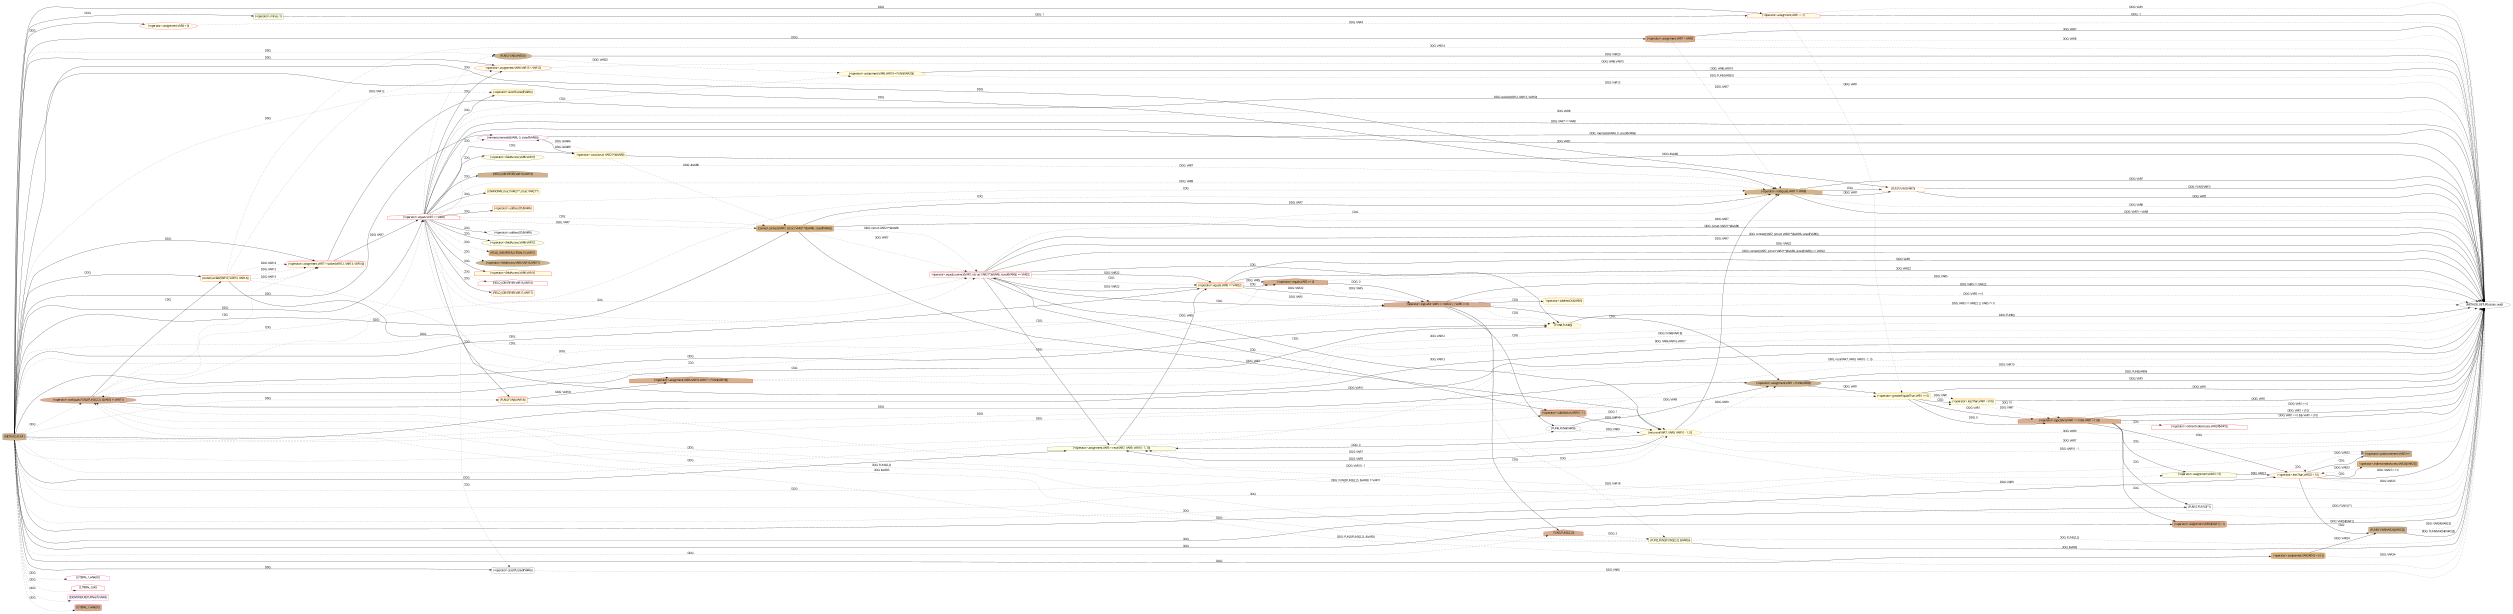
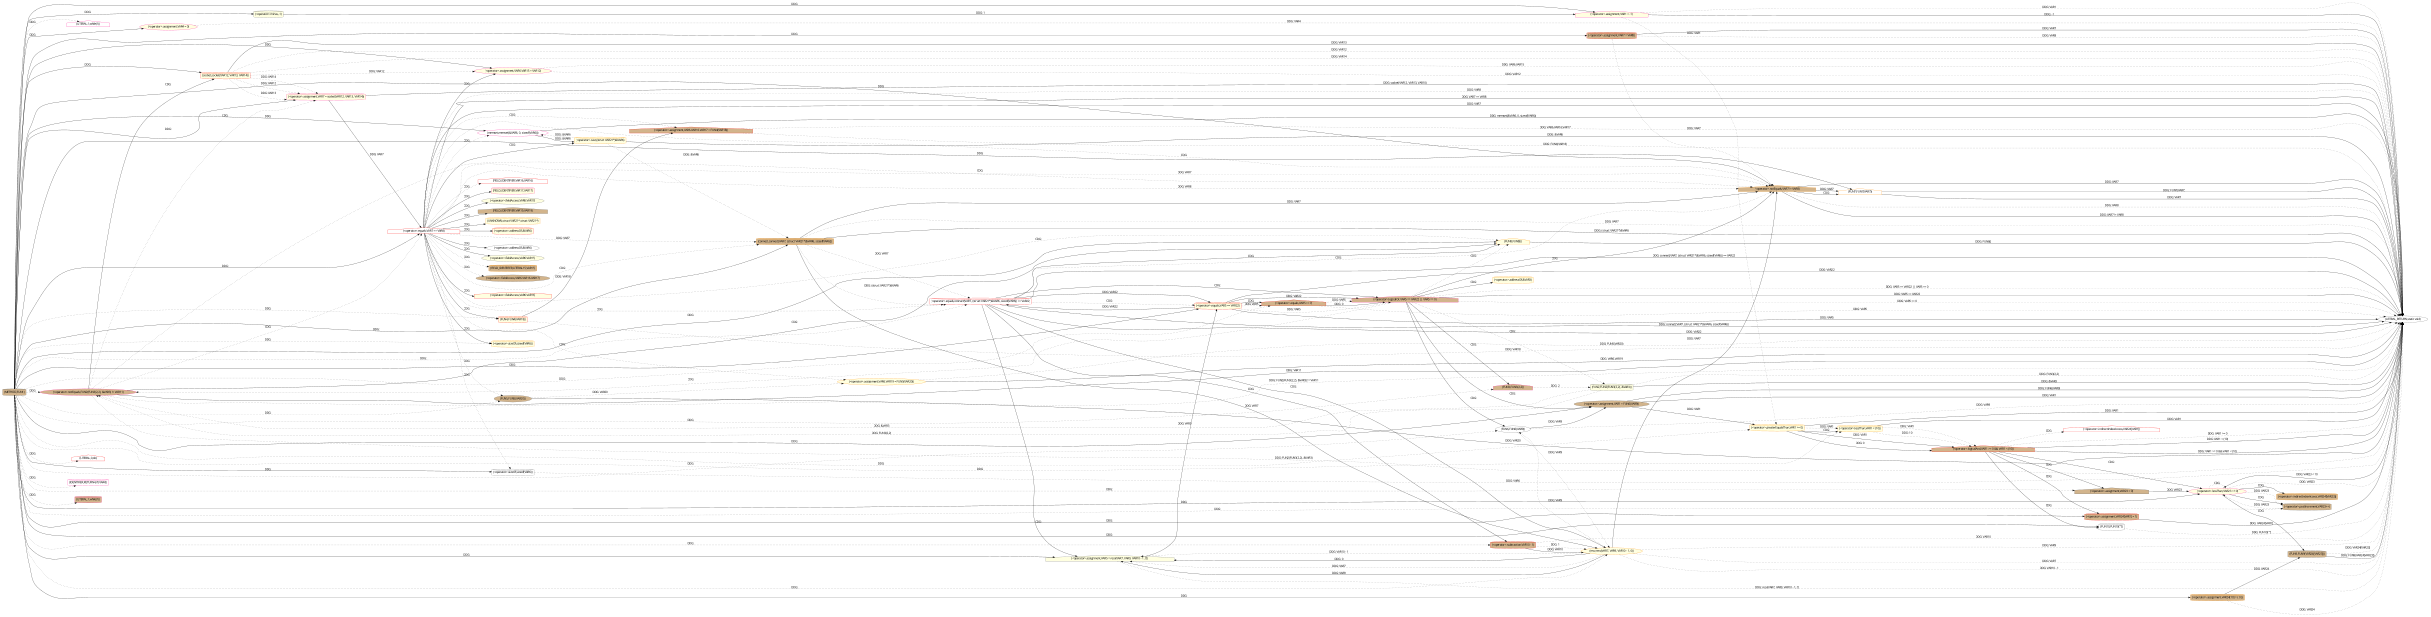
edge "(<operator>.logicalOr,VAR5 == VAR22 || VAR5 == 0)" -> "(<operator>.notEquals,VAR7 != VAR8)": added, label "CDG:"
node "(METHOD_RETURN,static void)": label "(METHOD_RETURN,static void)" -> "(LITERAL_RETURN,static void)"
edge "(recv,recv(VAR7, VAR9, VAR10 - 1, 0))" -> "(<operator>.assignment,VAR1 = FUN6(VAR9))": now "(recv,recv(VAR7, VAR9, VAR10 - 1, 0))" -> "(FUN6,FUN6(VAR9))"
node "(<operator>.assignment,VAR23 = 0)": fillcolor lightyellow -> tan
